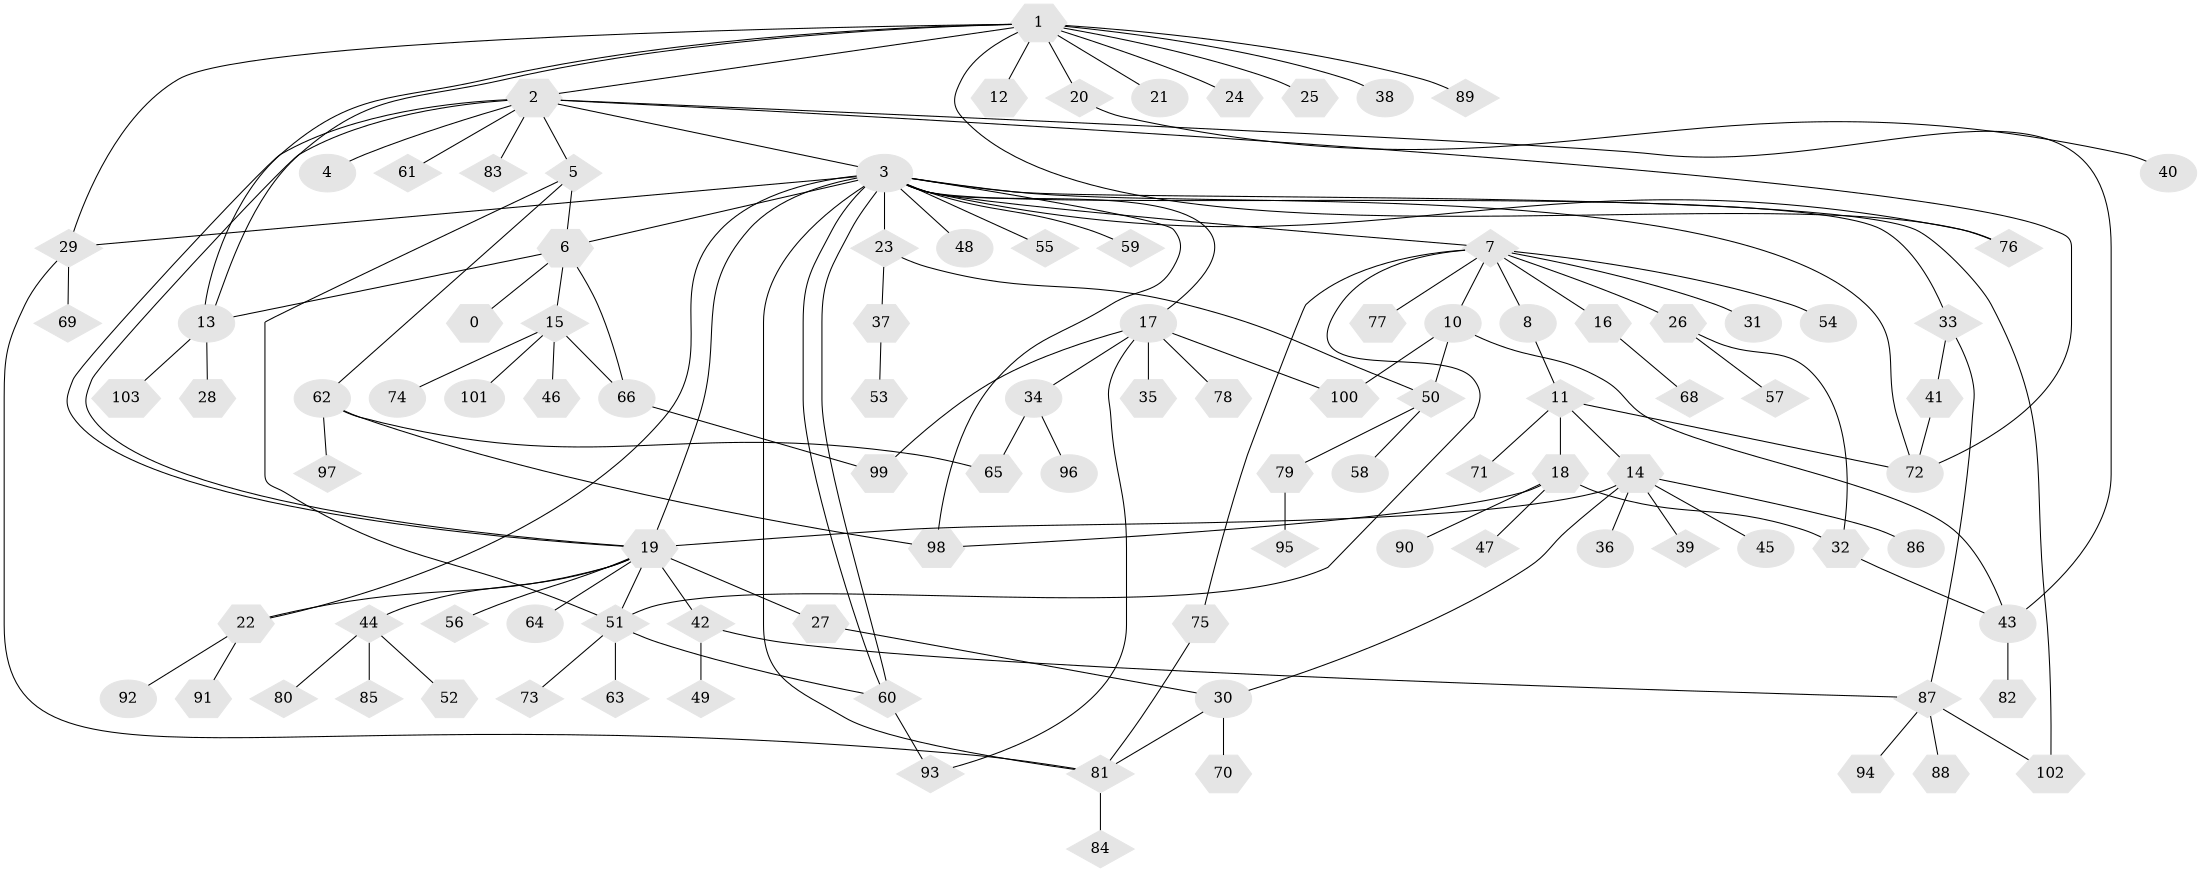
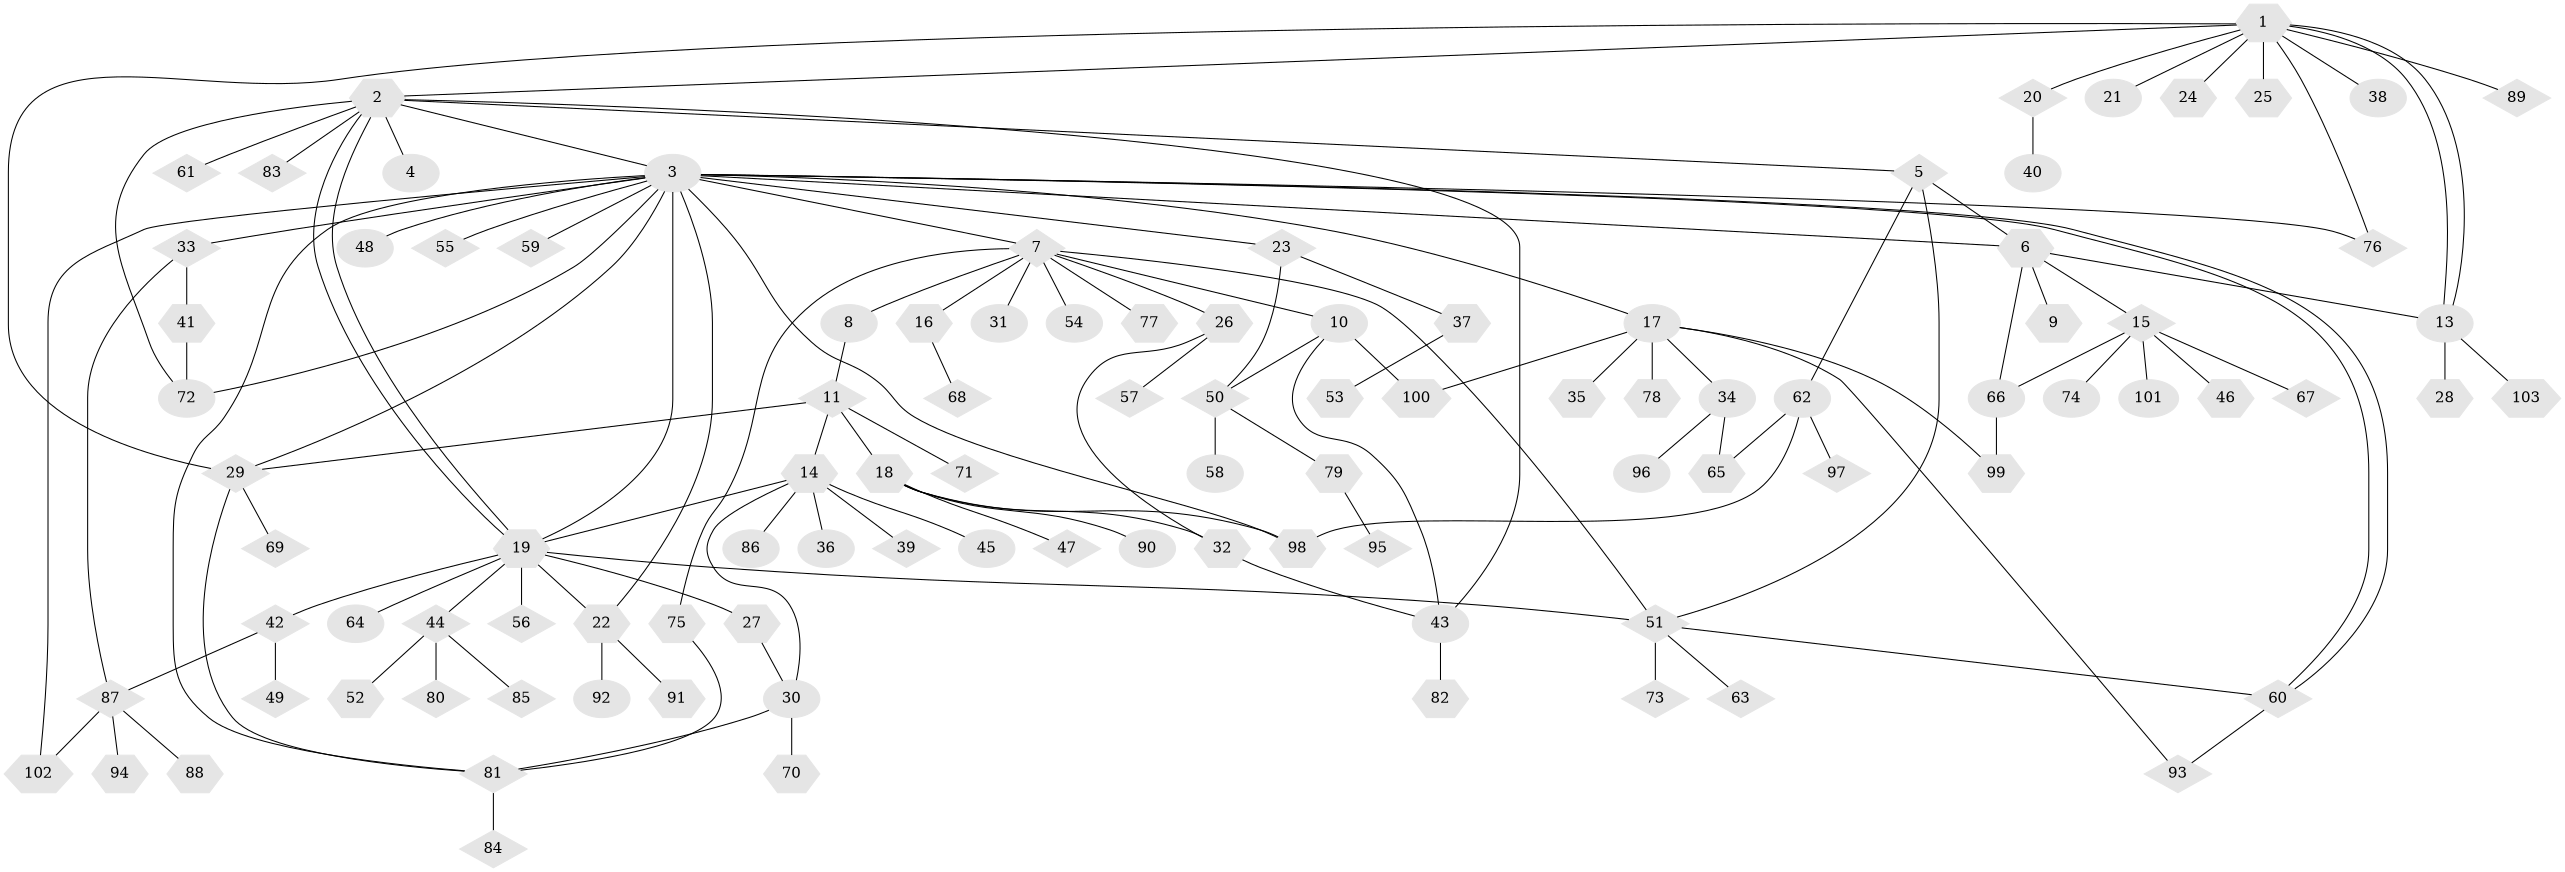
node "12": removed
node "0": label "0" -> "9"
node "67": added
edge "11" -- "72": now "11" -- "29"
